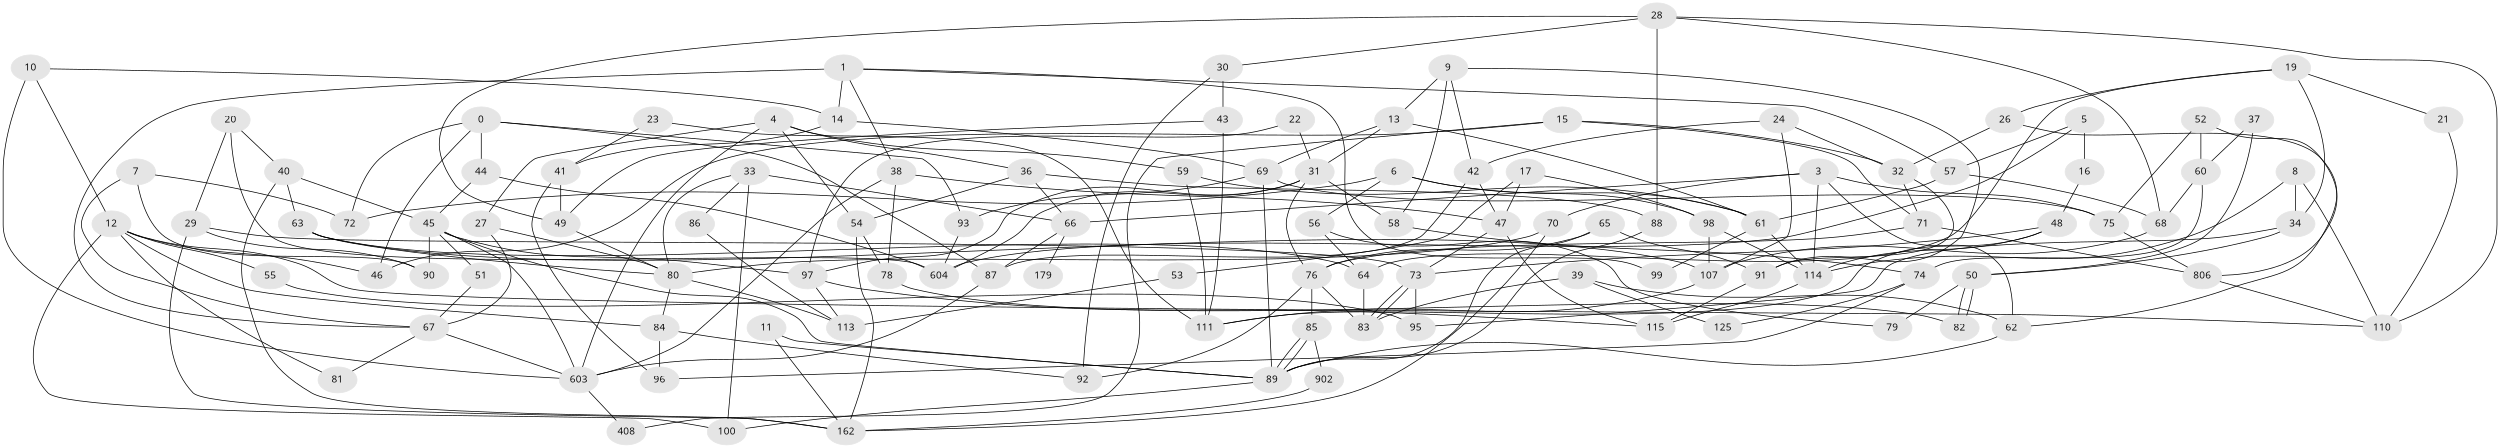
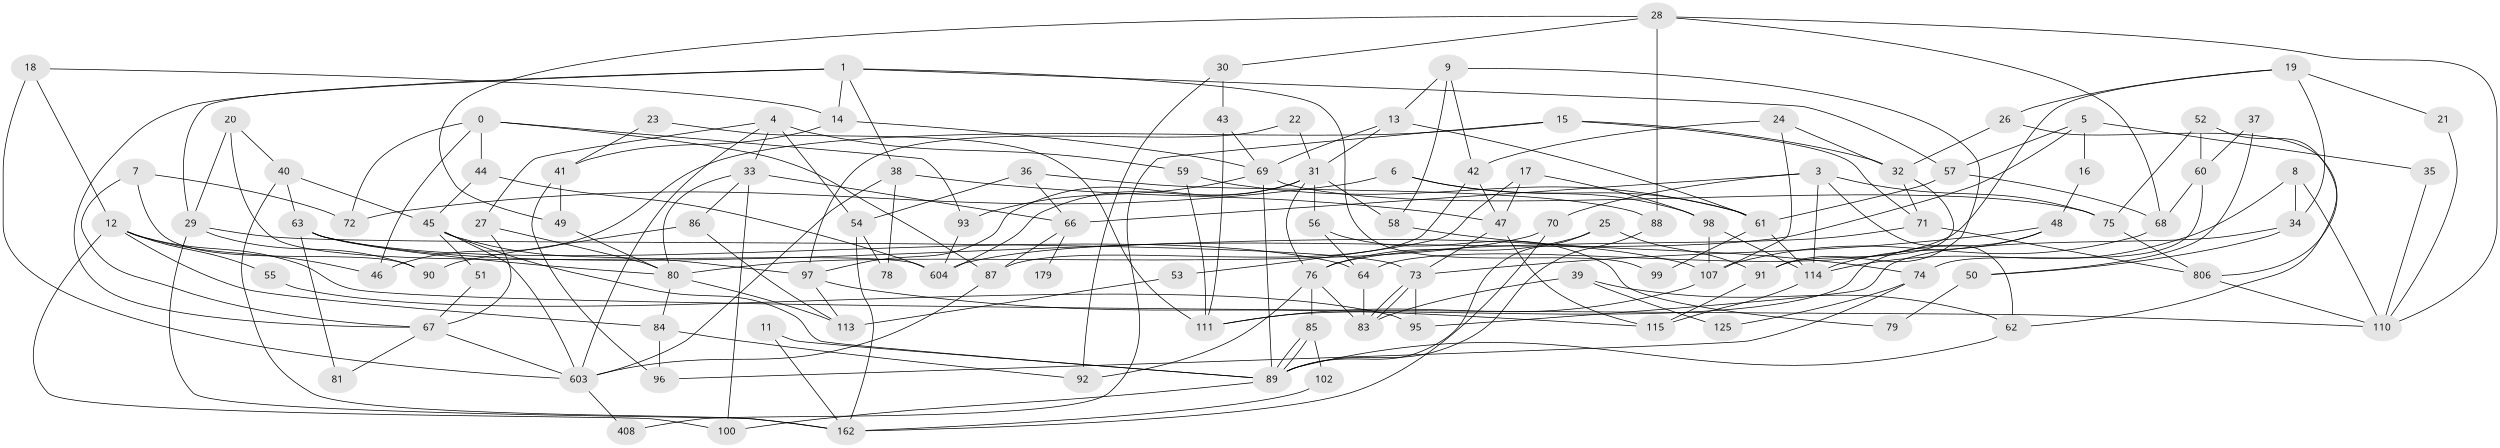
node "10": label "10" -> "18"
edge "1" -- "29": added
edge "43" -- "49": now "43" -- "69"
edge "4" -- "36": now "4" -- "33"
node "35": added
edge "6" -- "56": now "31" -- "56"
node "65": label "65" -> "25"
edge "45" -- "90": now "86" -- "90"
edge "12" -- "81": now "63" -- "81"
node "82": removed
node "902": label "902" -> "102"
